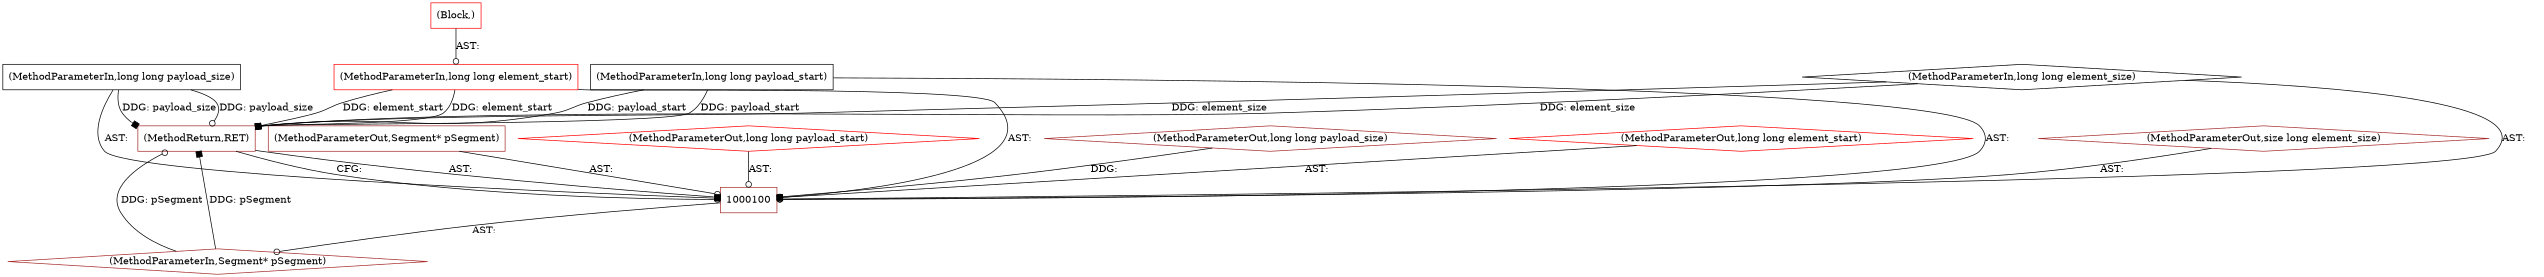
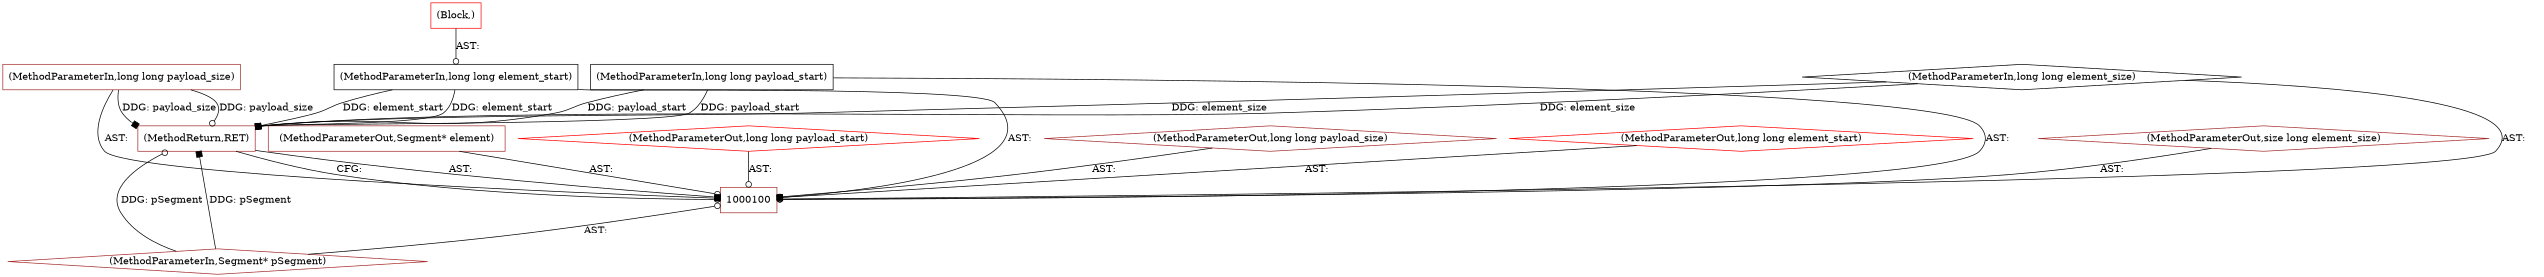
node "(MethodParameterIn,long long payload_size)": color black -> brown
node "(MethodParameterIn,long long element_start)": color red -> black
node "(MethodParameterOut,Segment* pSegment)": label "(MethodParameterOut,Segment* pSegment)" -> "(MethodParameterOut,Segment* element)"
edge "(MethodParameterOut,long long payload_size)" -> "1000100": label "DDG: " -> "AST: "
edge "1000100" -> "(MethodParameterIn,Segment* pSegment)": reversed
